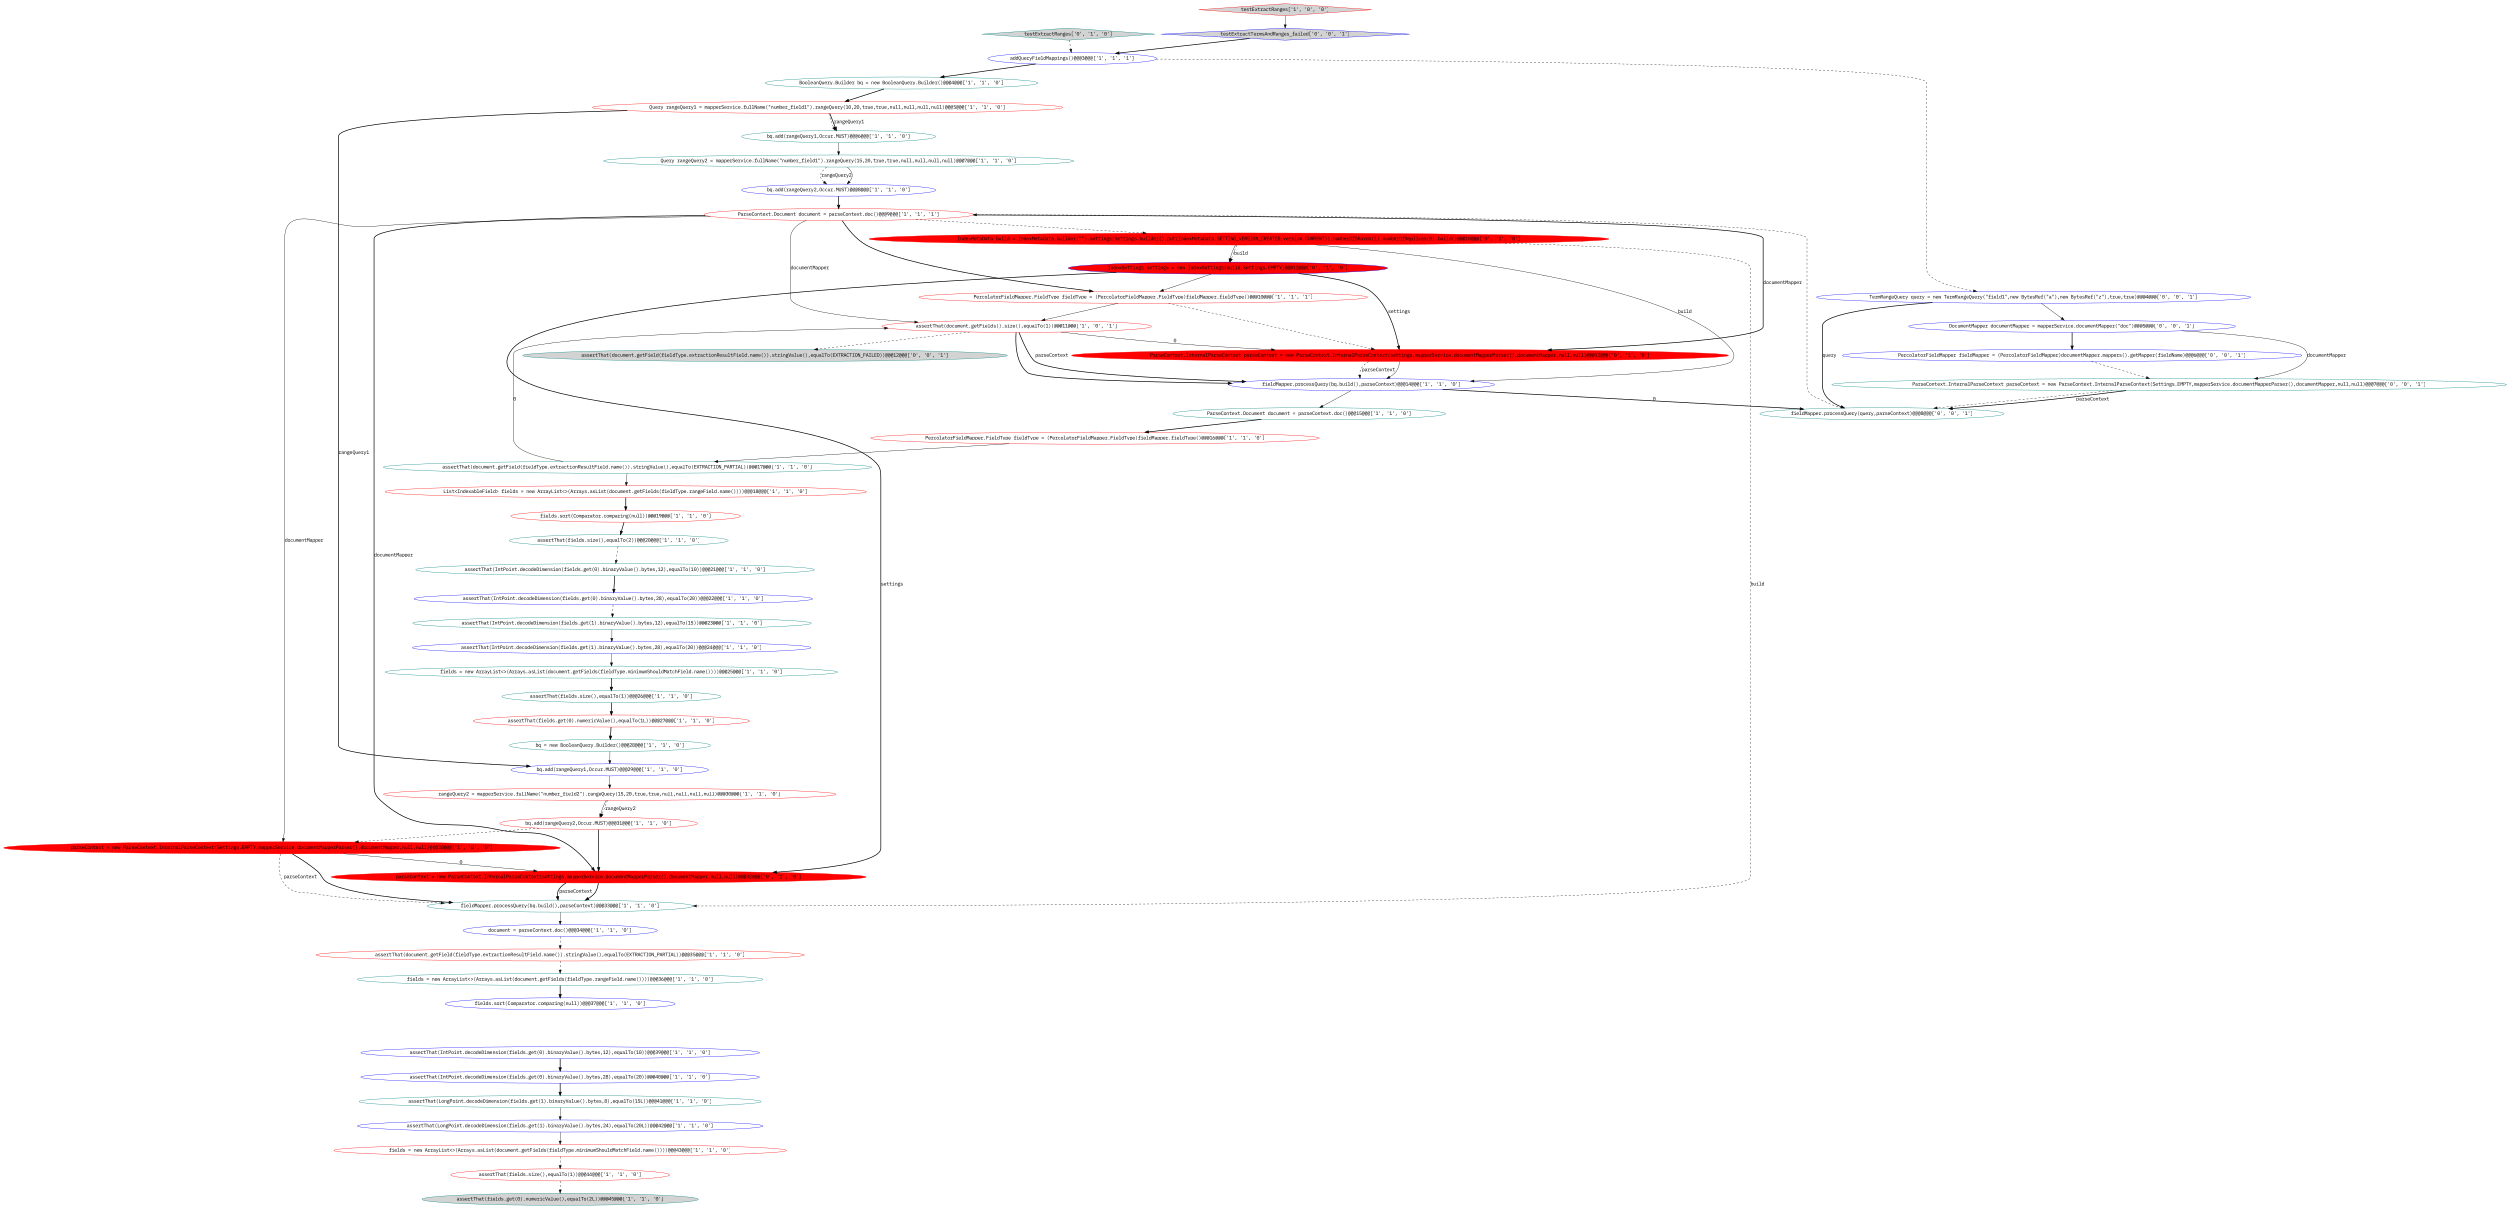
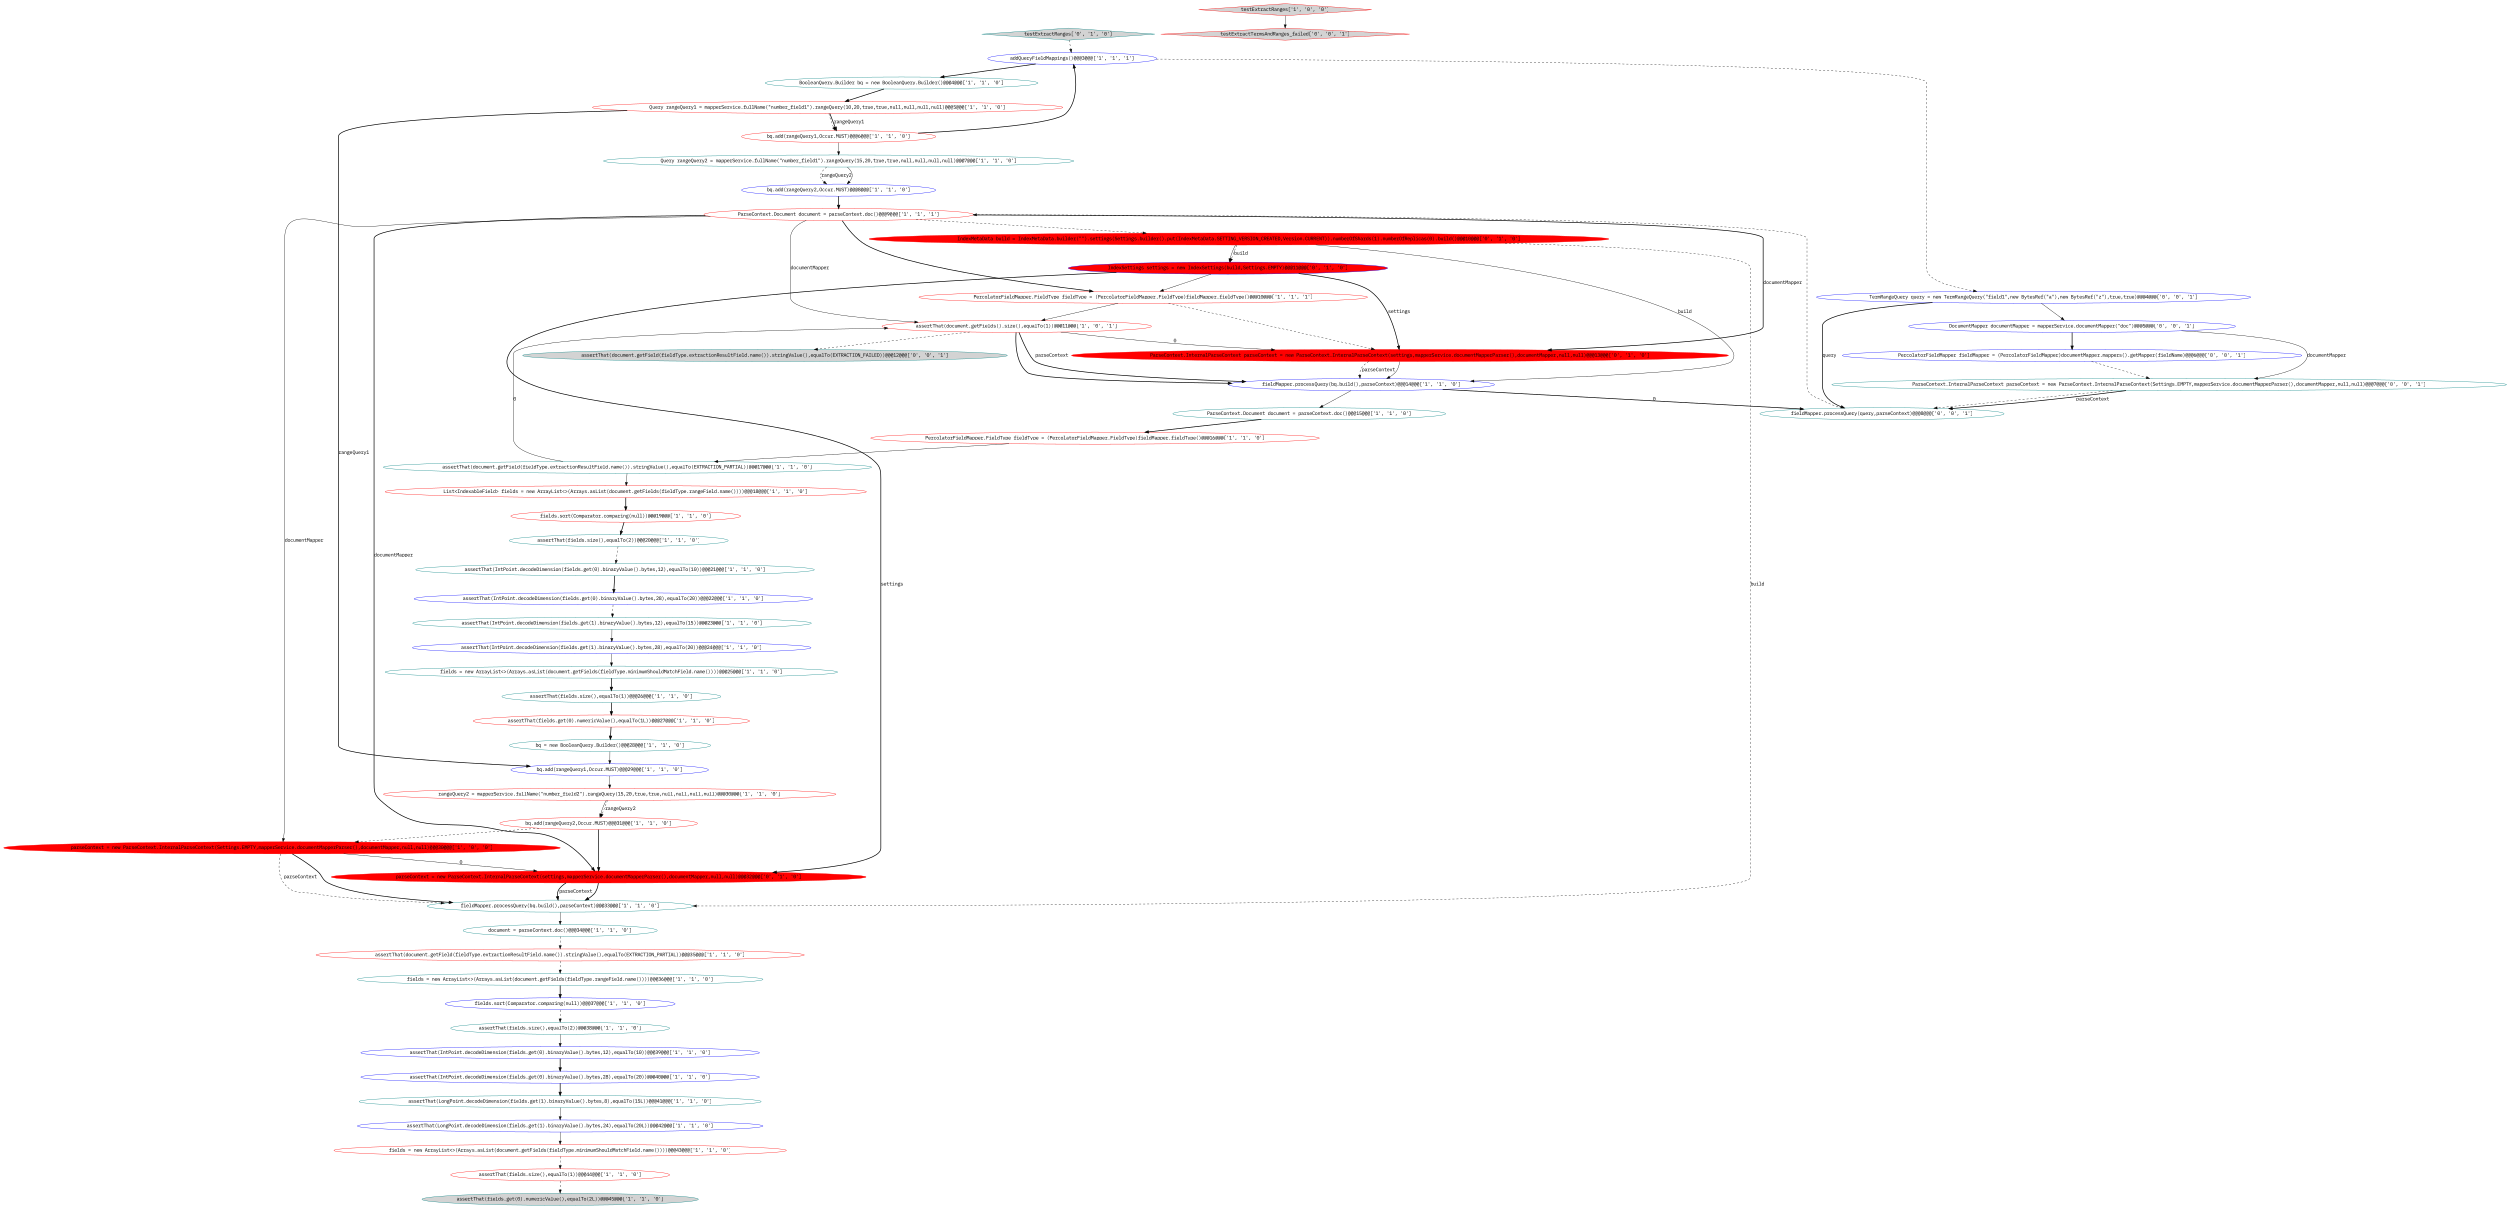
node "testExtractTermsAndRanges_failed['0', '0', '1']": color blue -> red
edge "testExtractTermsAndRanges_failed['0', '0', '1']" -> "addQueryFieldMappings()@@@3@@@['1', '1', '1']": now "bq.add(rangeQuery1,Occur.MUST)@@@6@@@['1', '1', '0']" -> "addQueryFieldMappings()@@@3@@@['1', '1', '1']"
node "bq.add(rangeQuery1,Occur.MUST)@@@6@@@['1', '1', '0']": color teal -> red
node "document = parseContext.doc()@@@34@@@['1', '1', '0']": color blue -> teal
node "assertThat(fields.size(),equalTo(2))@@@38@@@['1', '1', '0']": added
